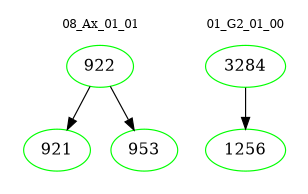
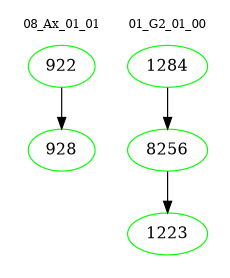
node "3284": label "3284" -> "1284"
node "921": label "921" -> "928"
node "953": removed
node "1256": label "1256" -> "8256"
node "1223": added
